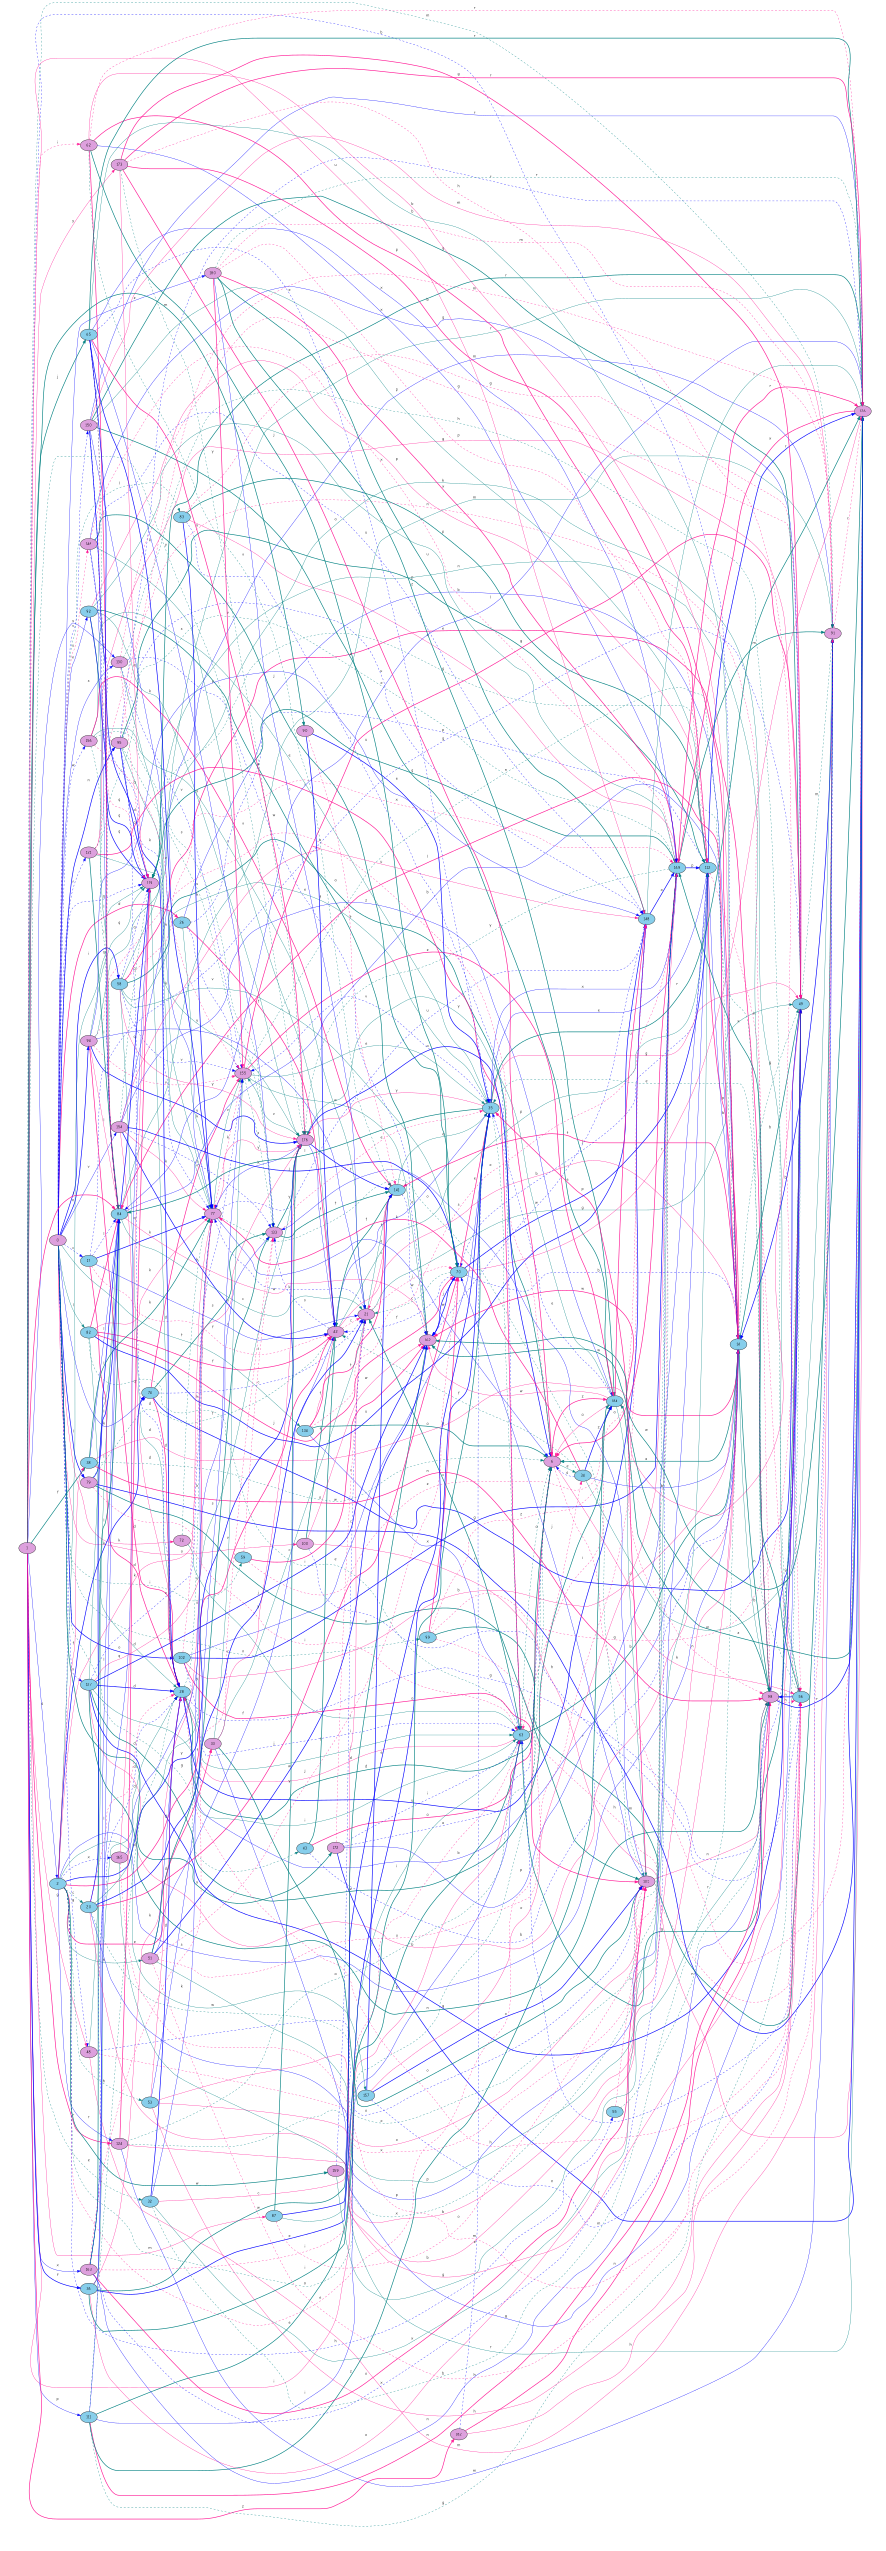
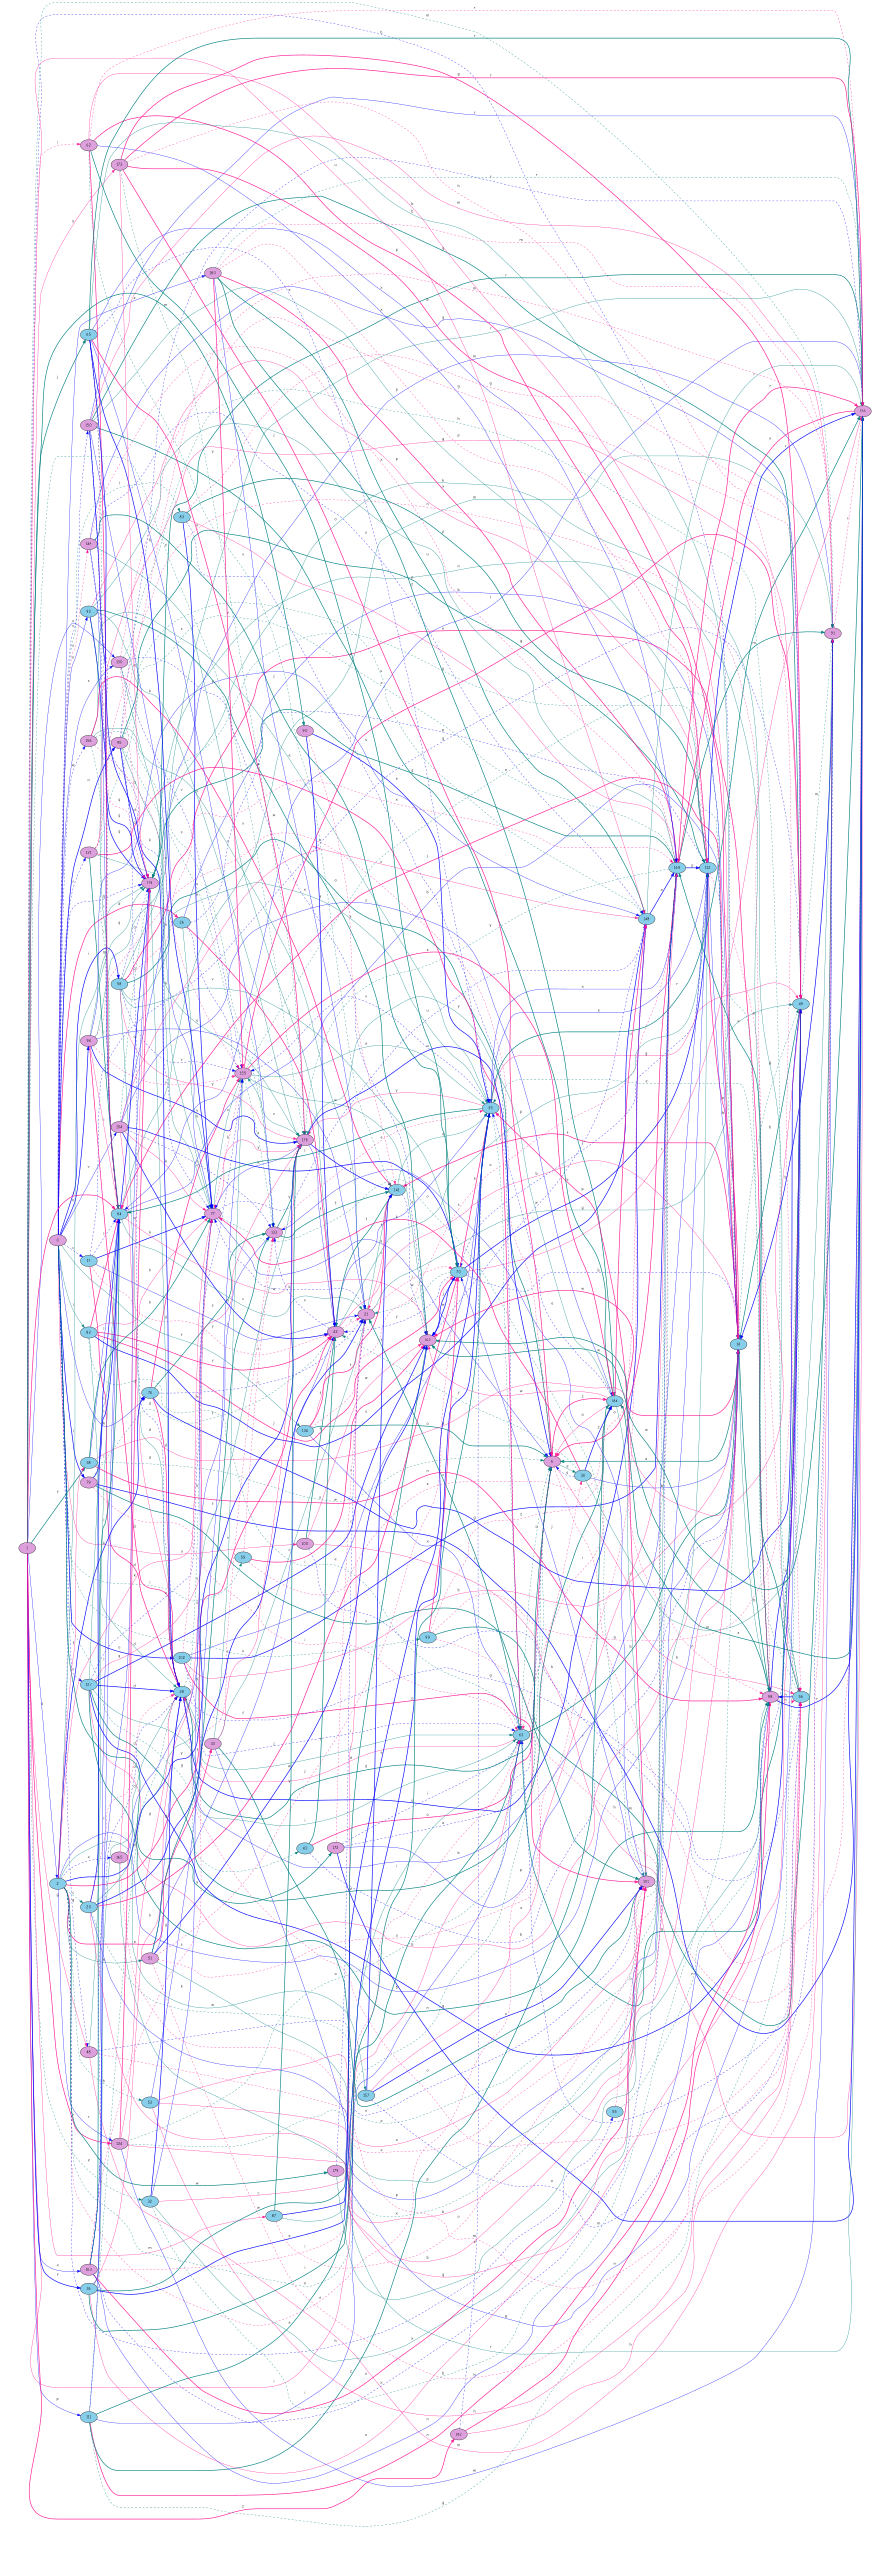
edge "95" -> "148": color blue -> teal
node "72": removed
edge "105" -> "98": removed, label "n"
edge "53" -> "28": now "124" -> "28"
node "159": label "159" -> "179"
